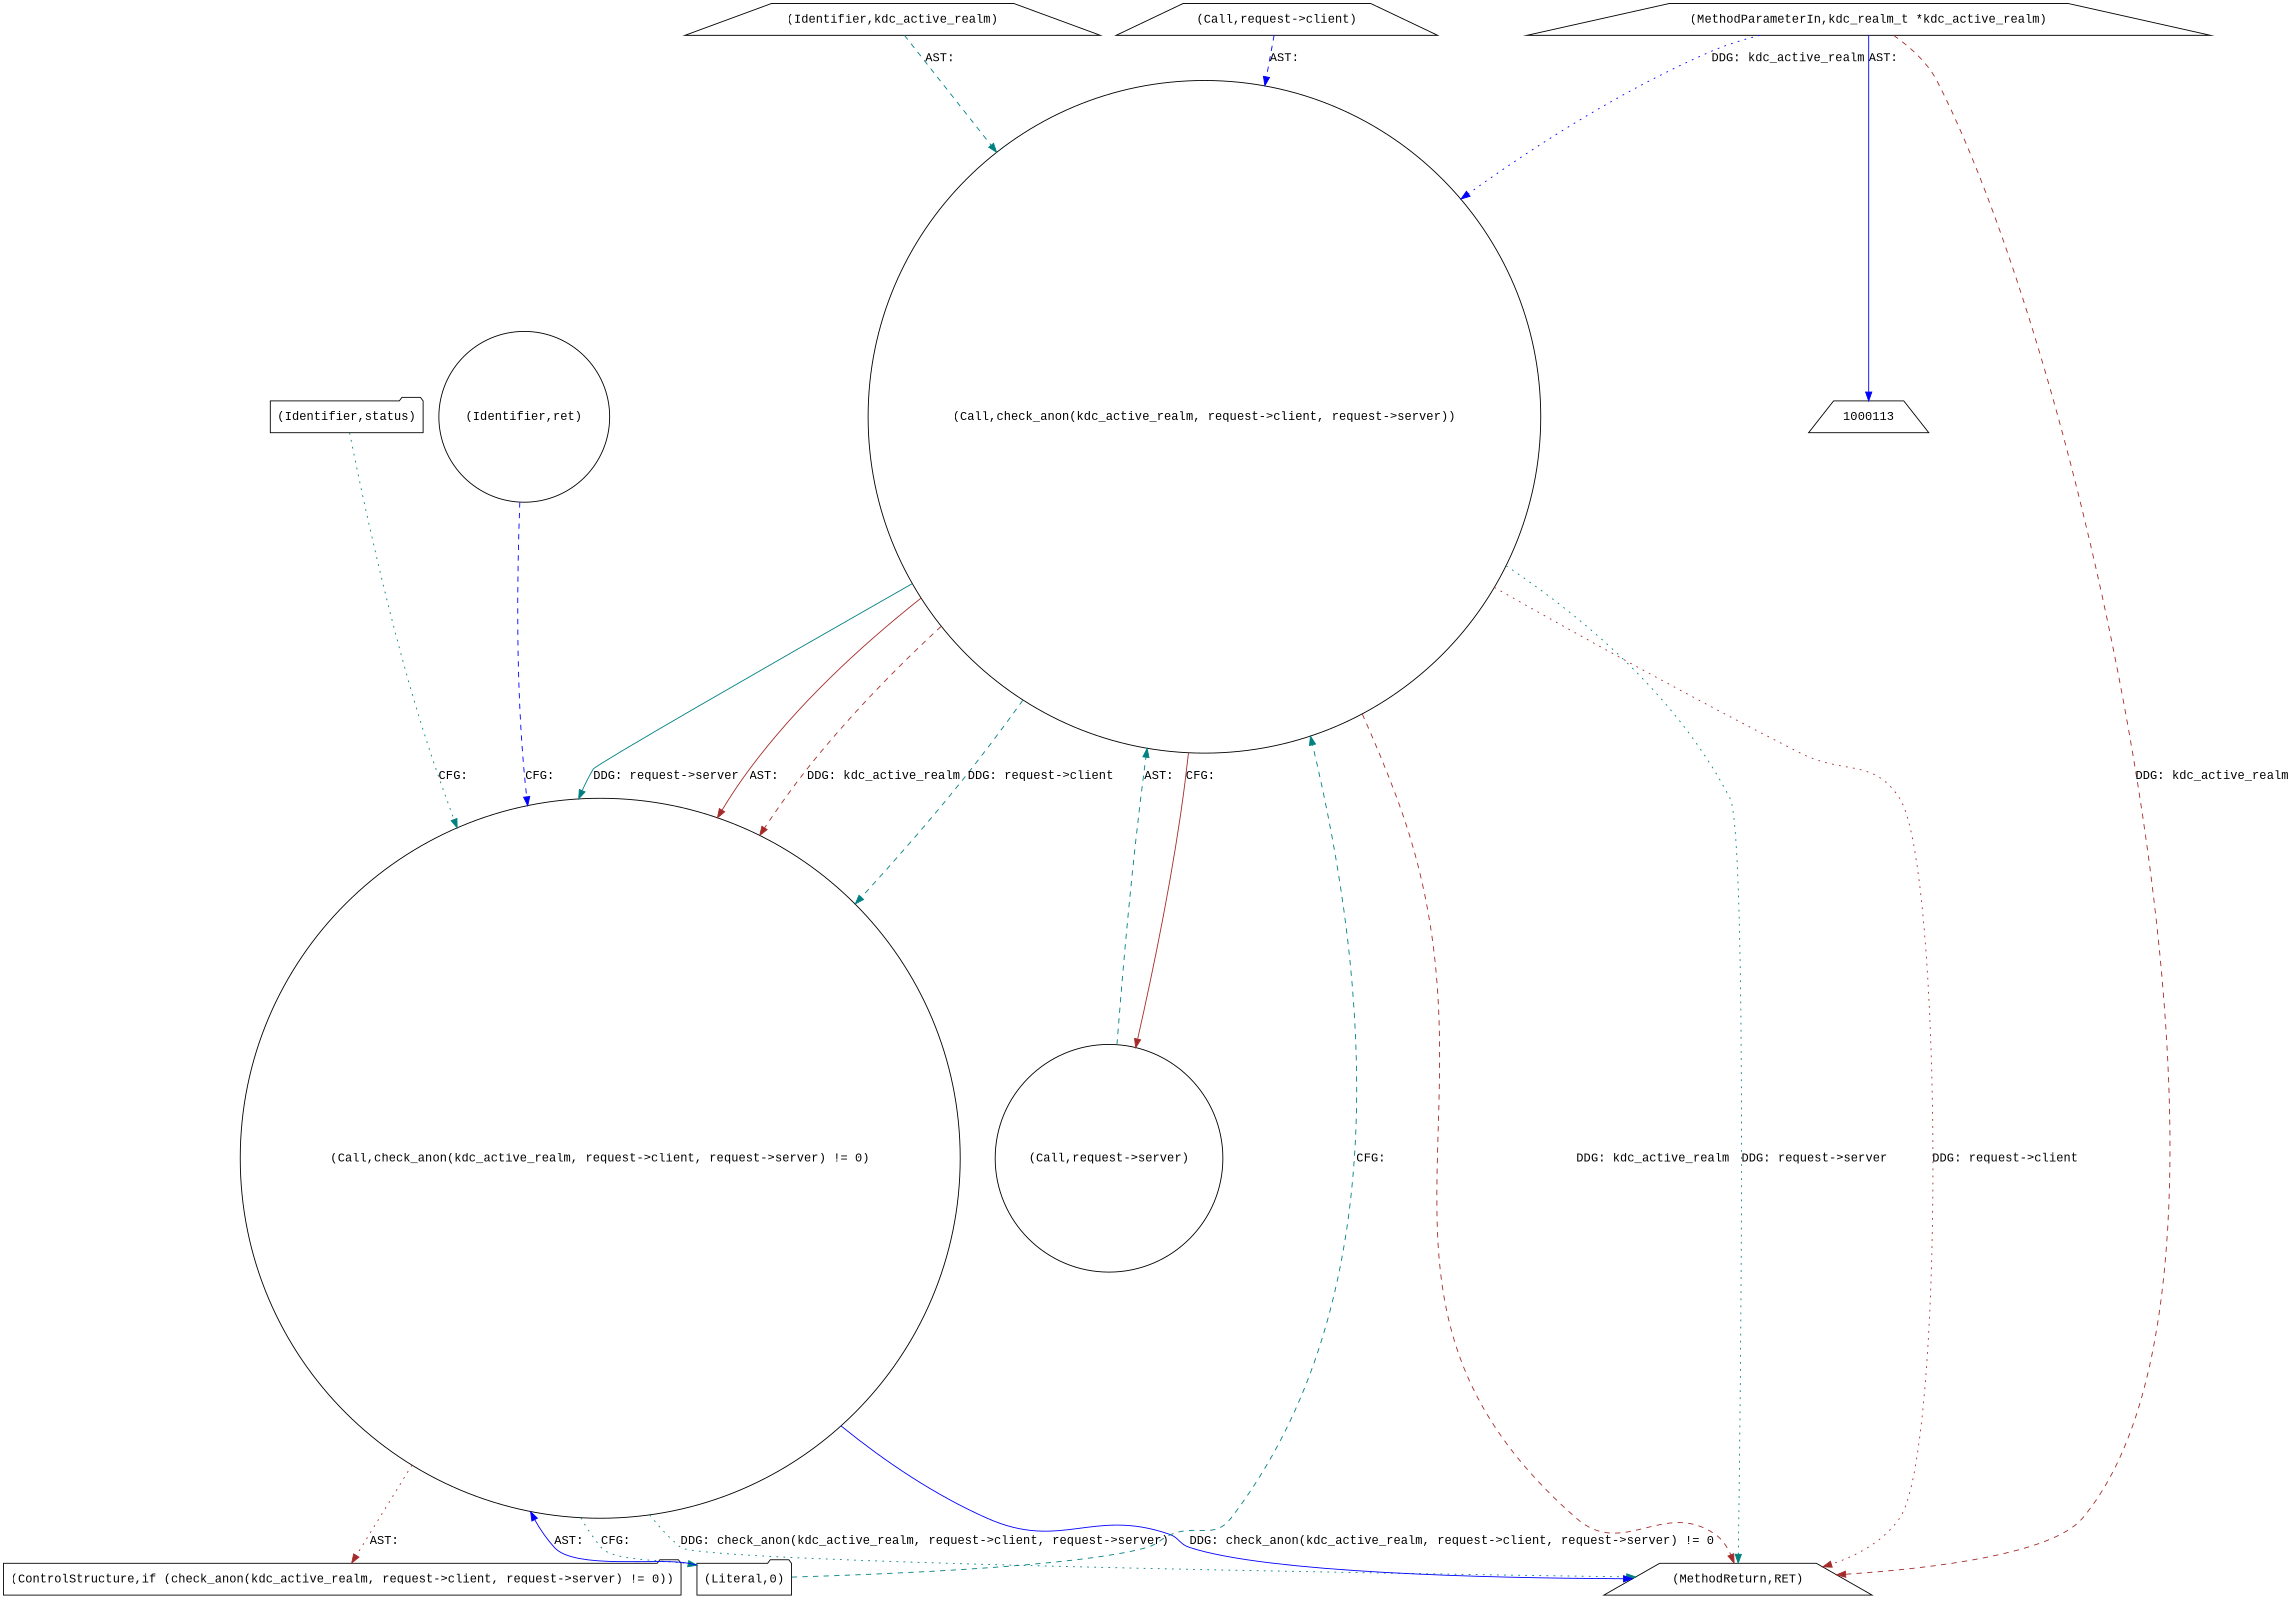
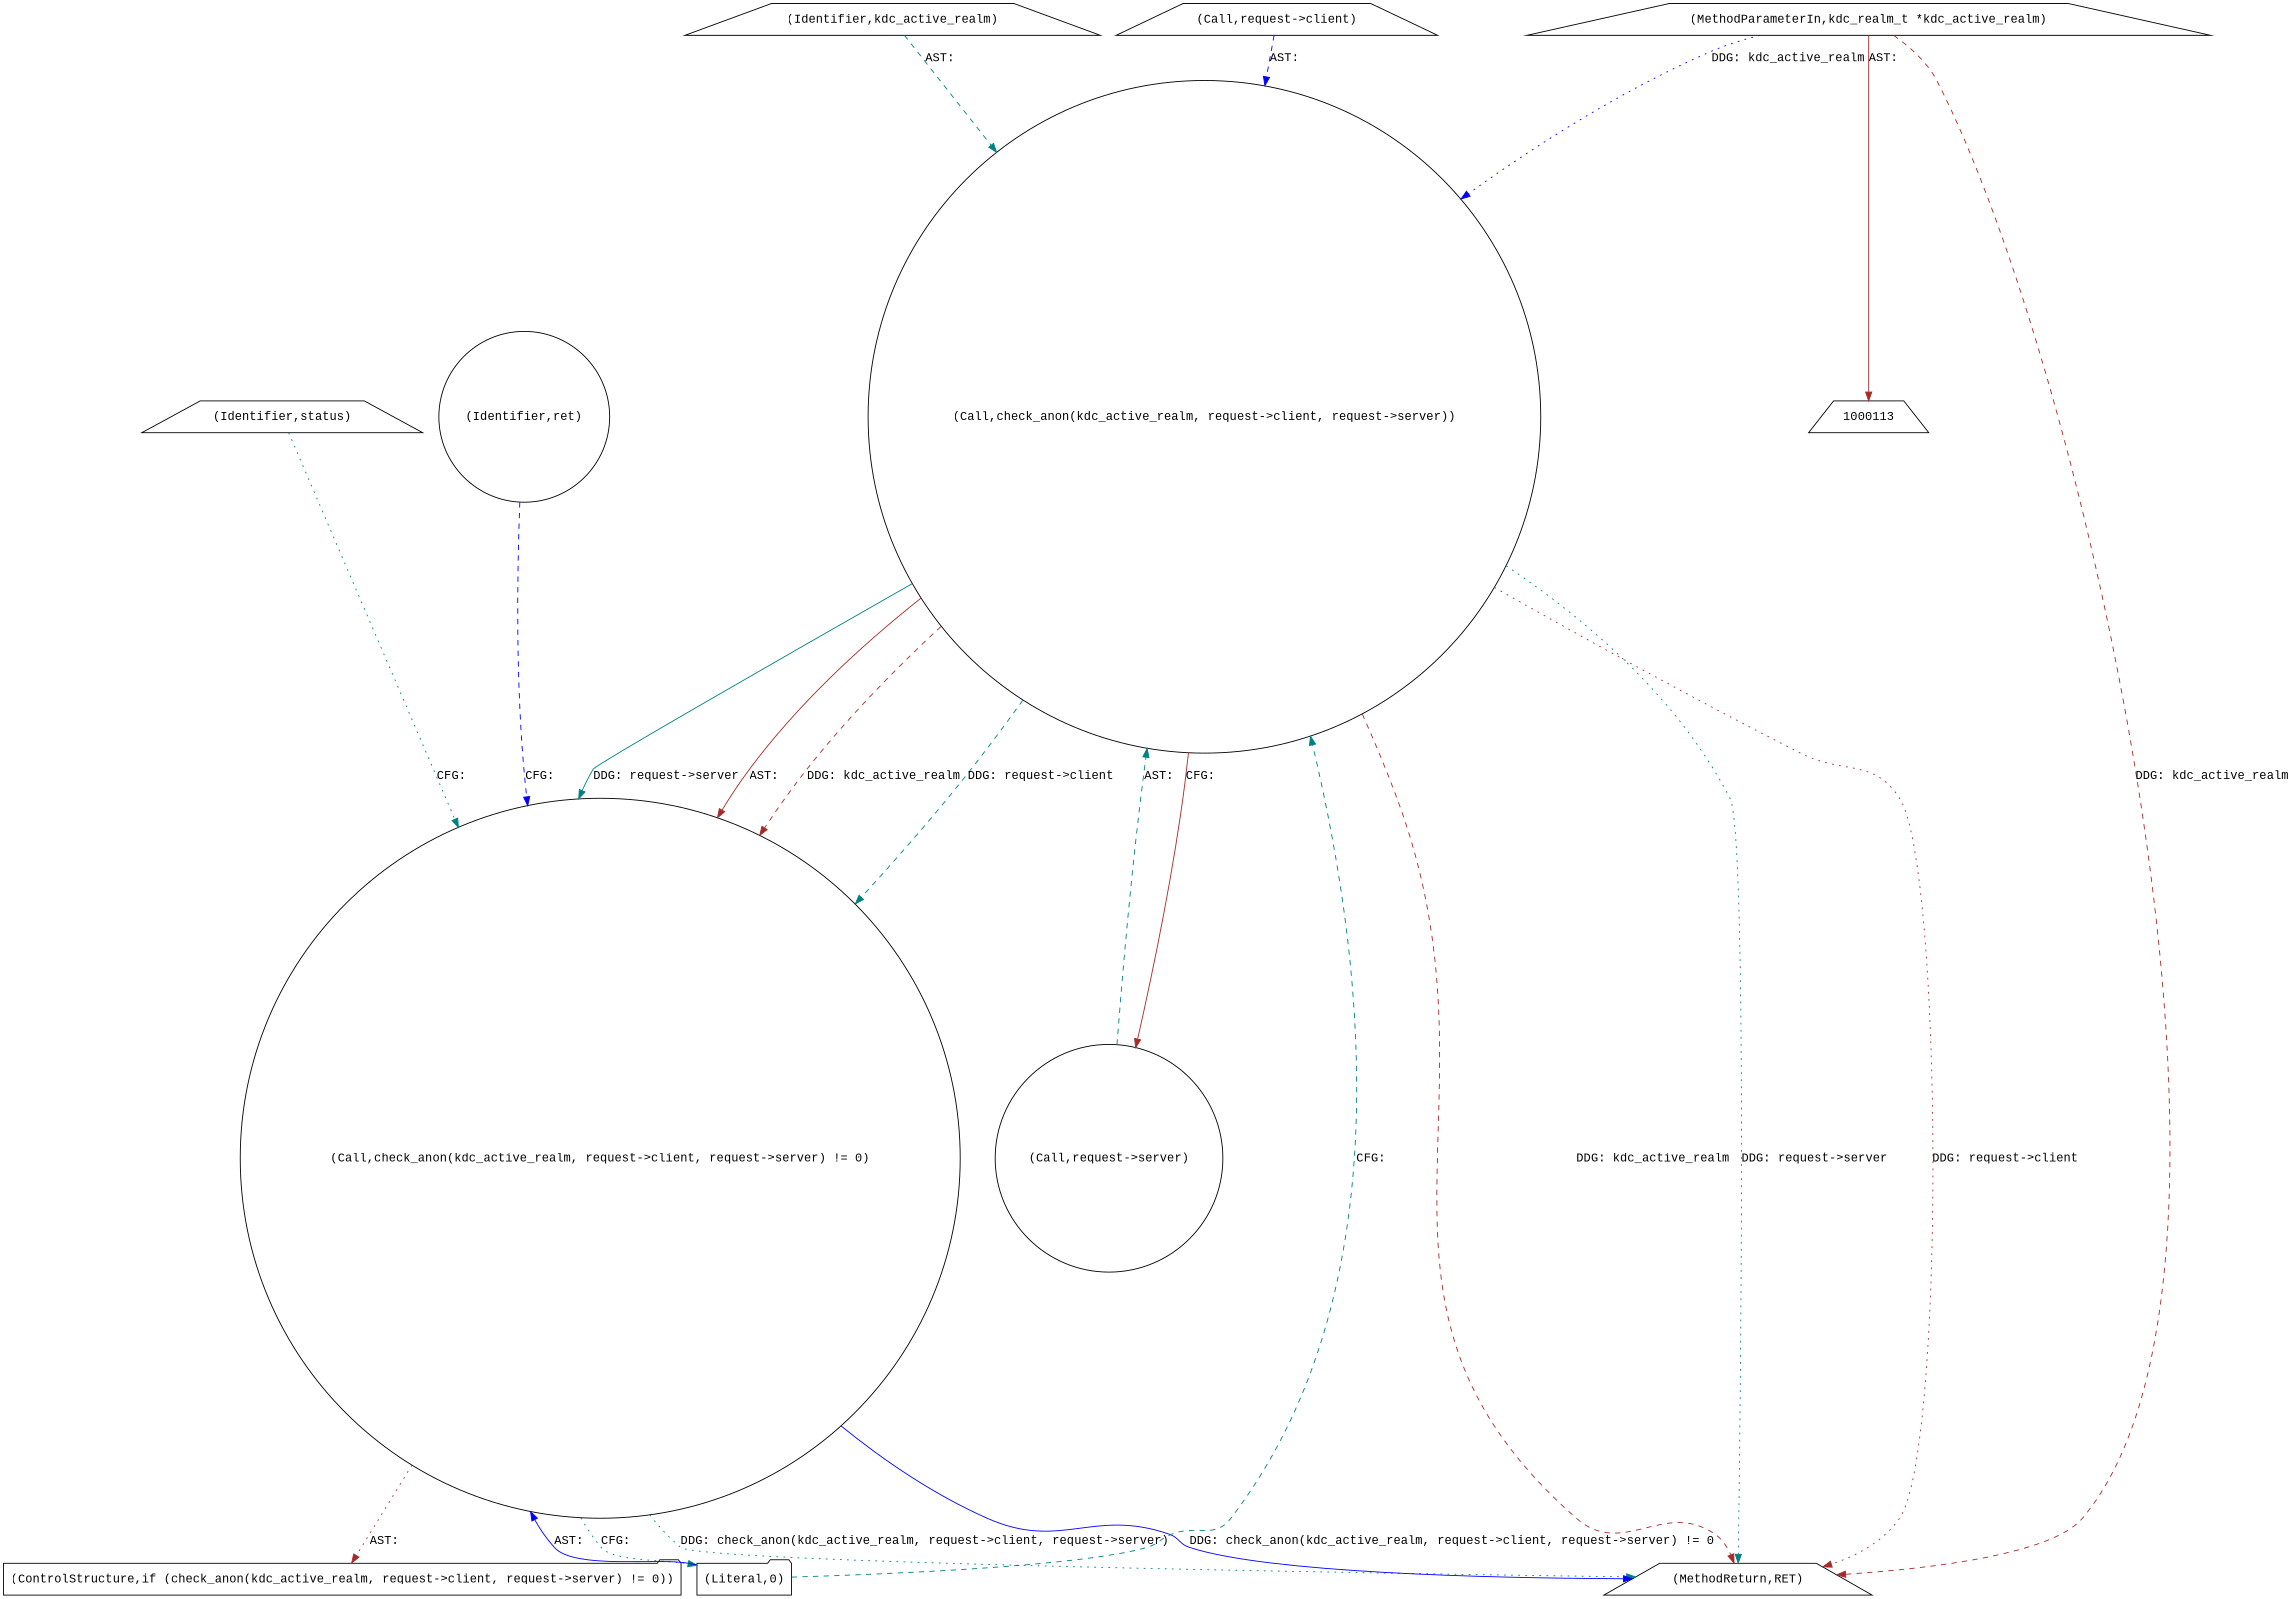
edge "(MethodParameterIn,kdc_realm_t *kdc_active_realm)" -> "1000113": color blue -> brown
node "(Identifier,status)": shape folder -> trapezium
